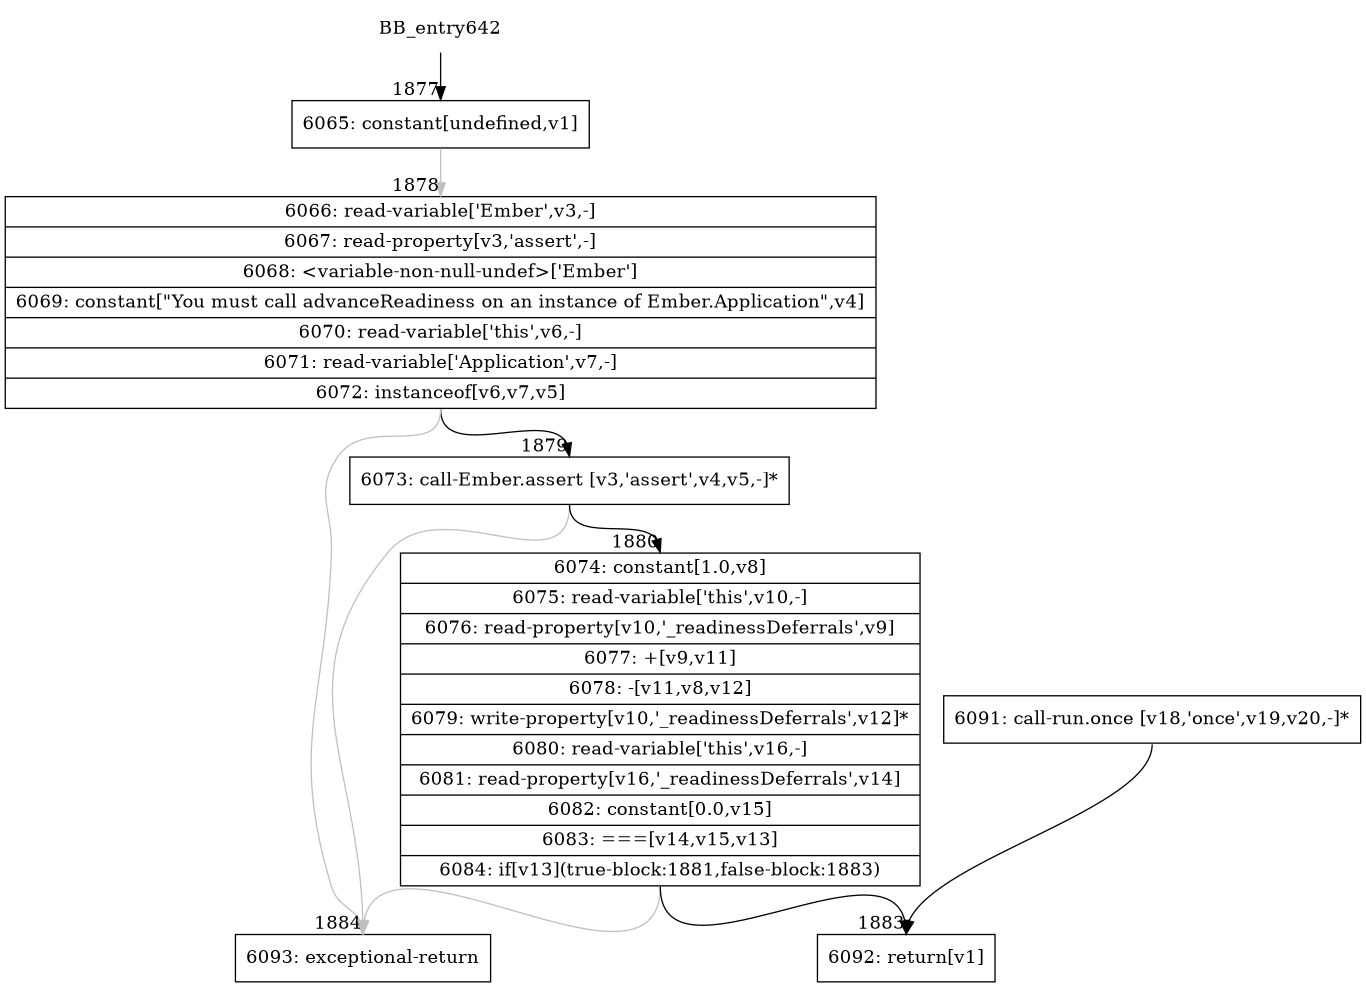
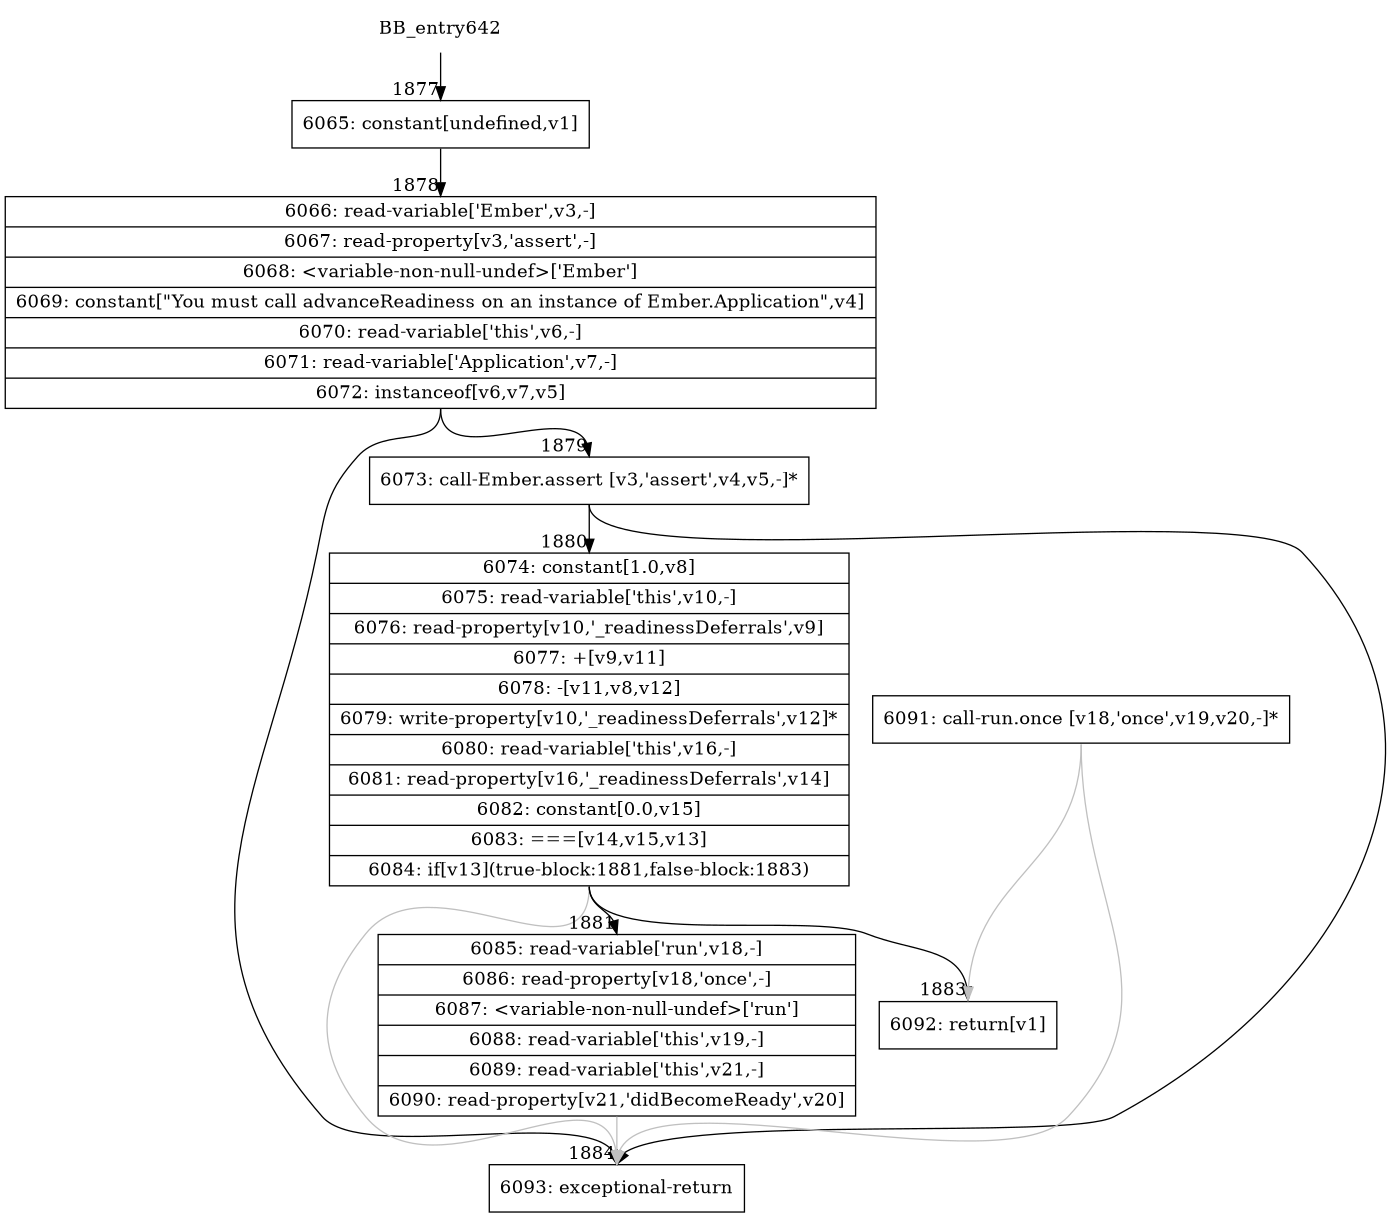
edge "6065: constant[undefined,v1]" -> "6066: read-variable['Ember',v3,-]": color gray -> black
edge "6073: call-Ember.assert [v3,'assert',v4,v5,-]*" -> "6093: exceptional-return": color gray -> black
edge "6066: read-variable['Ember',v3,-]" -> "6093: exceptional-return": color gray -> black
edge "6091: call-run.once [v18,'once',v19,v20,-]*" -> "6092: return[v1]": color black -> gray
node "6085: read-variable['run',v18,-]": added
edge "6091: call-run.once [v18,'once',v19,v20,-]*" -> "6093: exceptional-return": added
